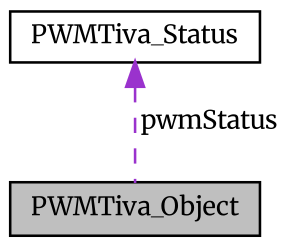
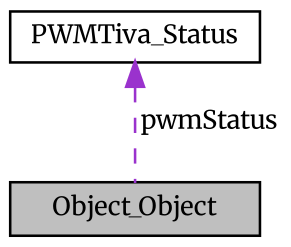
node "PWMTiva_Object": label "PWMTiva_Object" -> "Object_Object"
